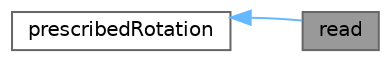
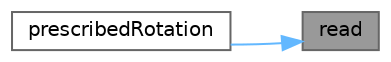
edge "read" -> "prescribedRotation": reversed
